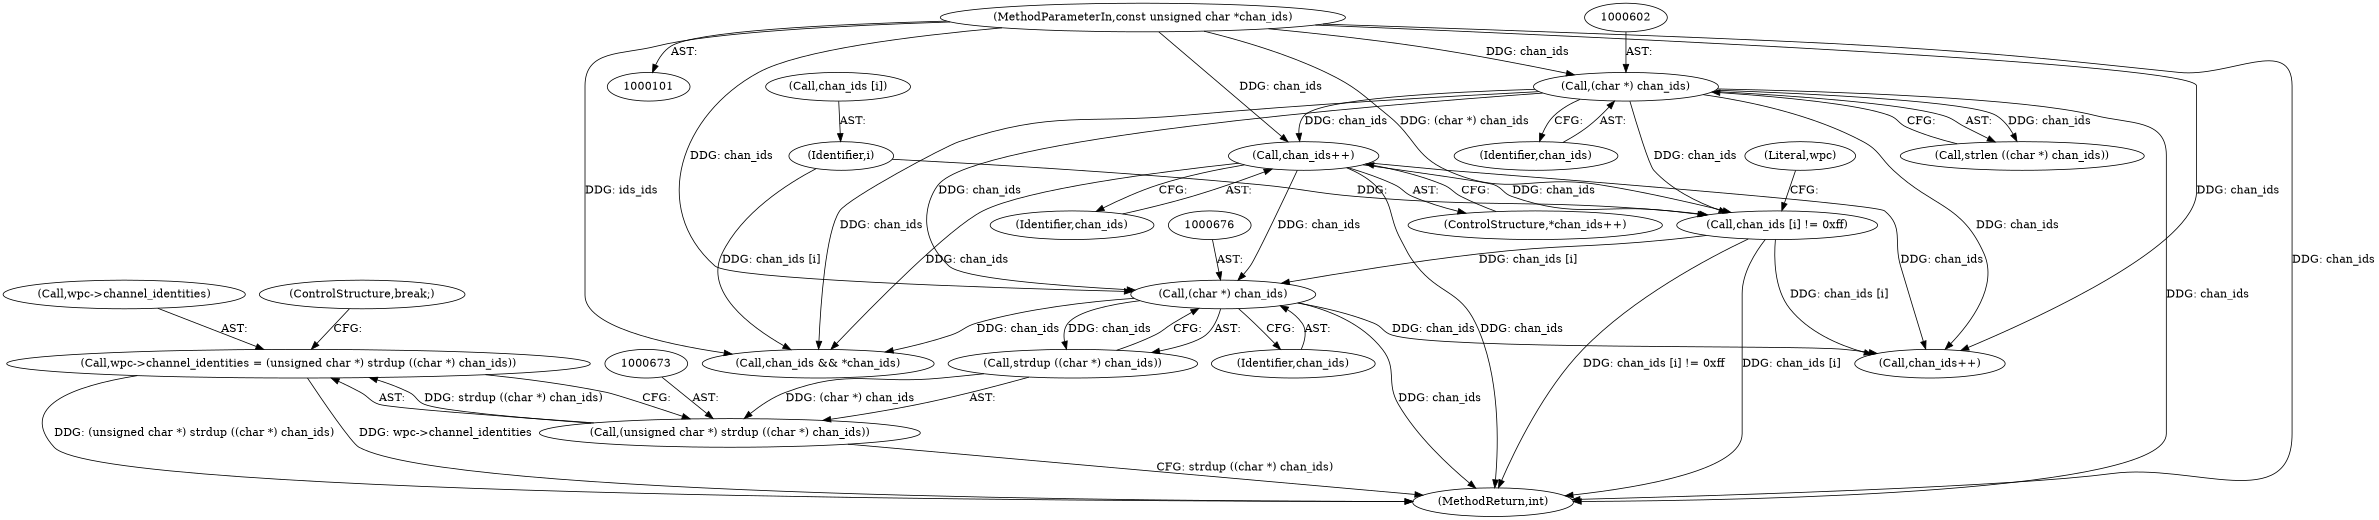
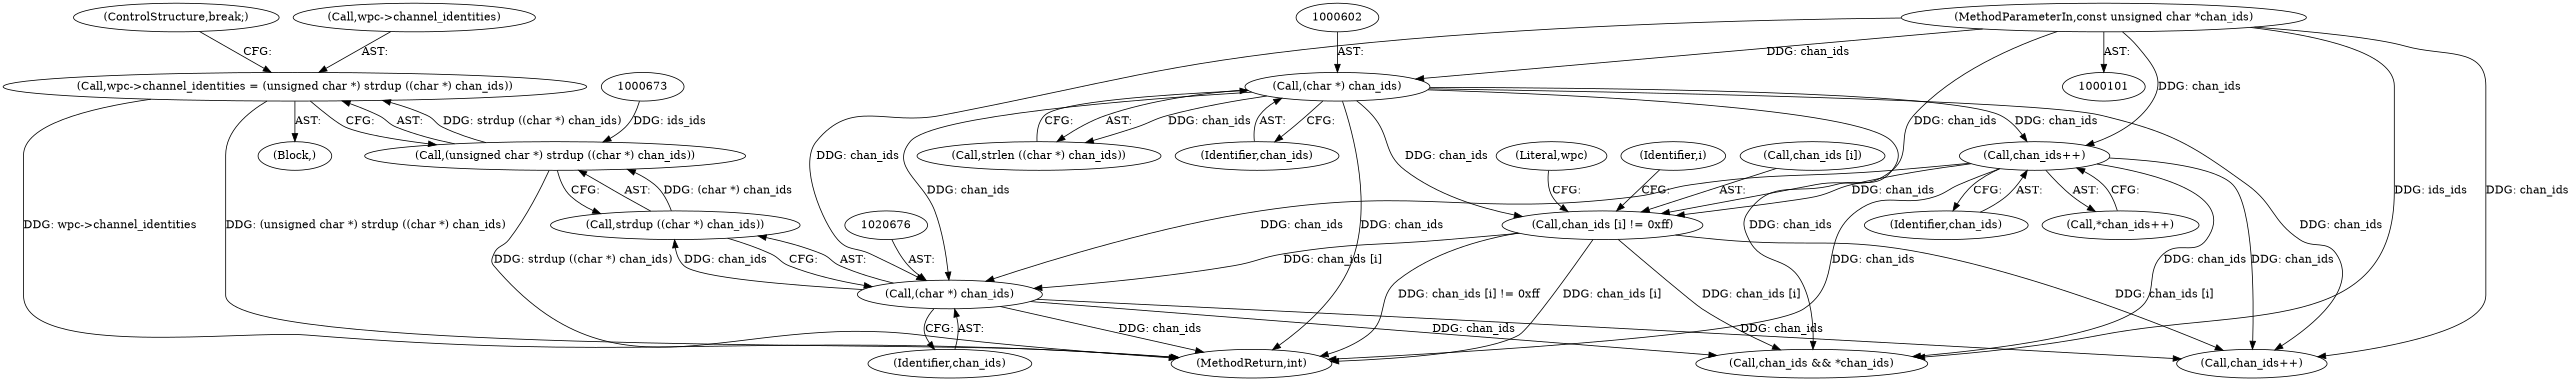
edge "(Call,chan_ids [i])" -> "(Identifier,i)": now "(Call,chan_ids [i])" -> "(Call,chan_ids [i] != 0xff)"
edge "(MethodParameterIn,const unsigned char *chan_ids)" -> "(Call,chan_ids [i] != 0xff)": label "DDG: (char *) chan_ids" -> "DDG: chan_ids"
edge "(MethodParameterIn,const unsigned char *chan_ids)" -> "(MethodReturn,int)": removed, label "DDG: chan_ids"
node "(Block,)": added
edge "(Identifier,i)" -> "(Call,chan_ids [i] != 0xff)": label "DDG: " -> "CFG: "
edge "(Call,(unsigned char *) strdup ((char *) chan_ids))" -> "(Call,strdup ((char *) chan_ids))": added, label "CFG:"
node "1000676": label "1000676" -> "1020676"
node "(ControlStructure,*chan_ids++)": label "(ControlStructure,*chan_ids++)" -> "(Call,*chan_ids++)"
edge "(Identifier,i)" -> "(Call,chan_ids && *chan_ids)": now "(Call,chan_ids [i] != 0xff)" -> "(Call,chan_ids && *chan_ids)"
edge "1000673" -> "(Call,(unsigned char *) strdup ((char *) chan_ids))": label "AST: " -> "DDG: ids_ids"
edge "(Call,(unsigned char *) strdup ((char *) chan_ids))" -> "(MethodReturn,int)": label "CFG: strdup ((char *) chan_ids)" -> "DDG: strdup ((char *) chan_ids)"
